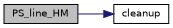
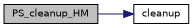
node "PS_line_HM": label "PS_line_HM" -> "PS_cleanup_HM"
